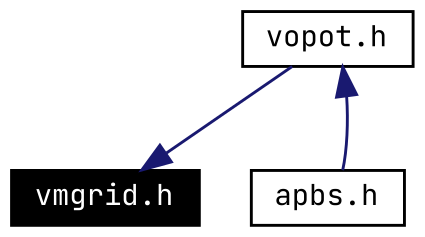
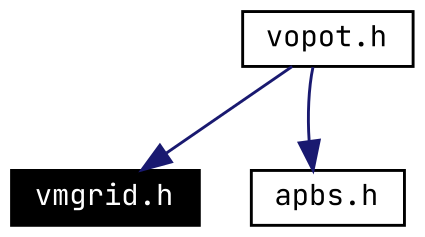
edge "apbs.h" -> "vopot.h": reversed
